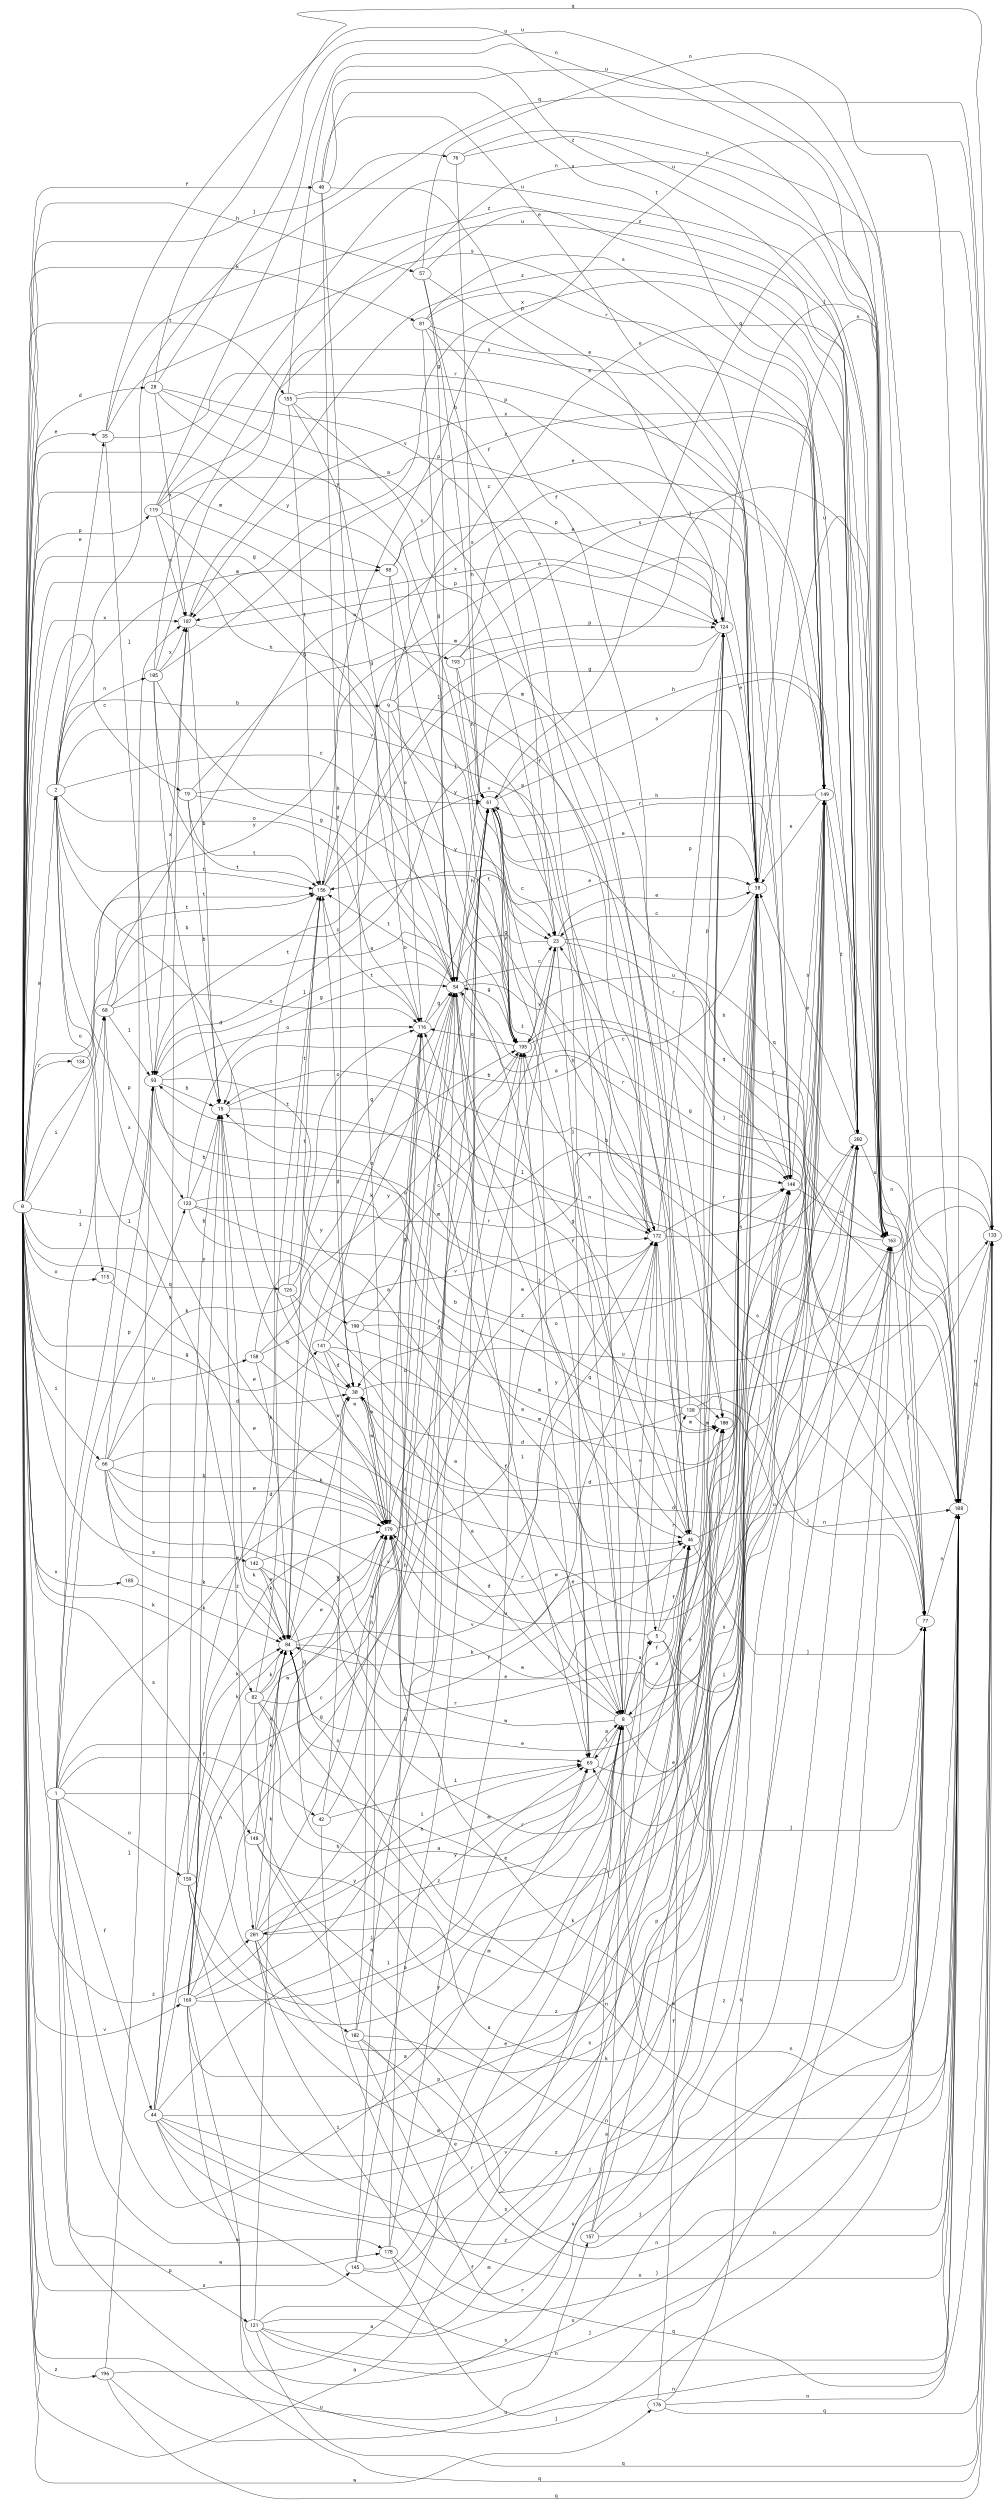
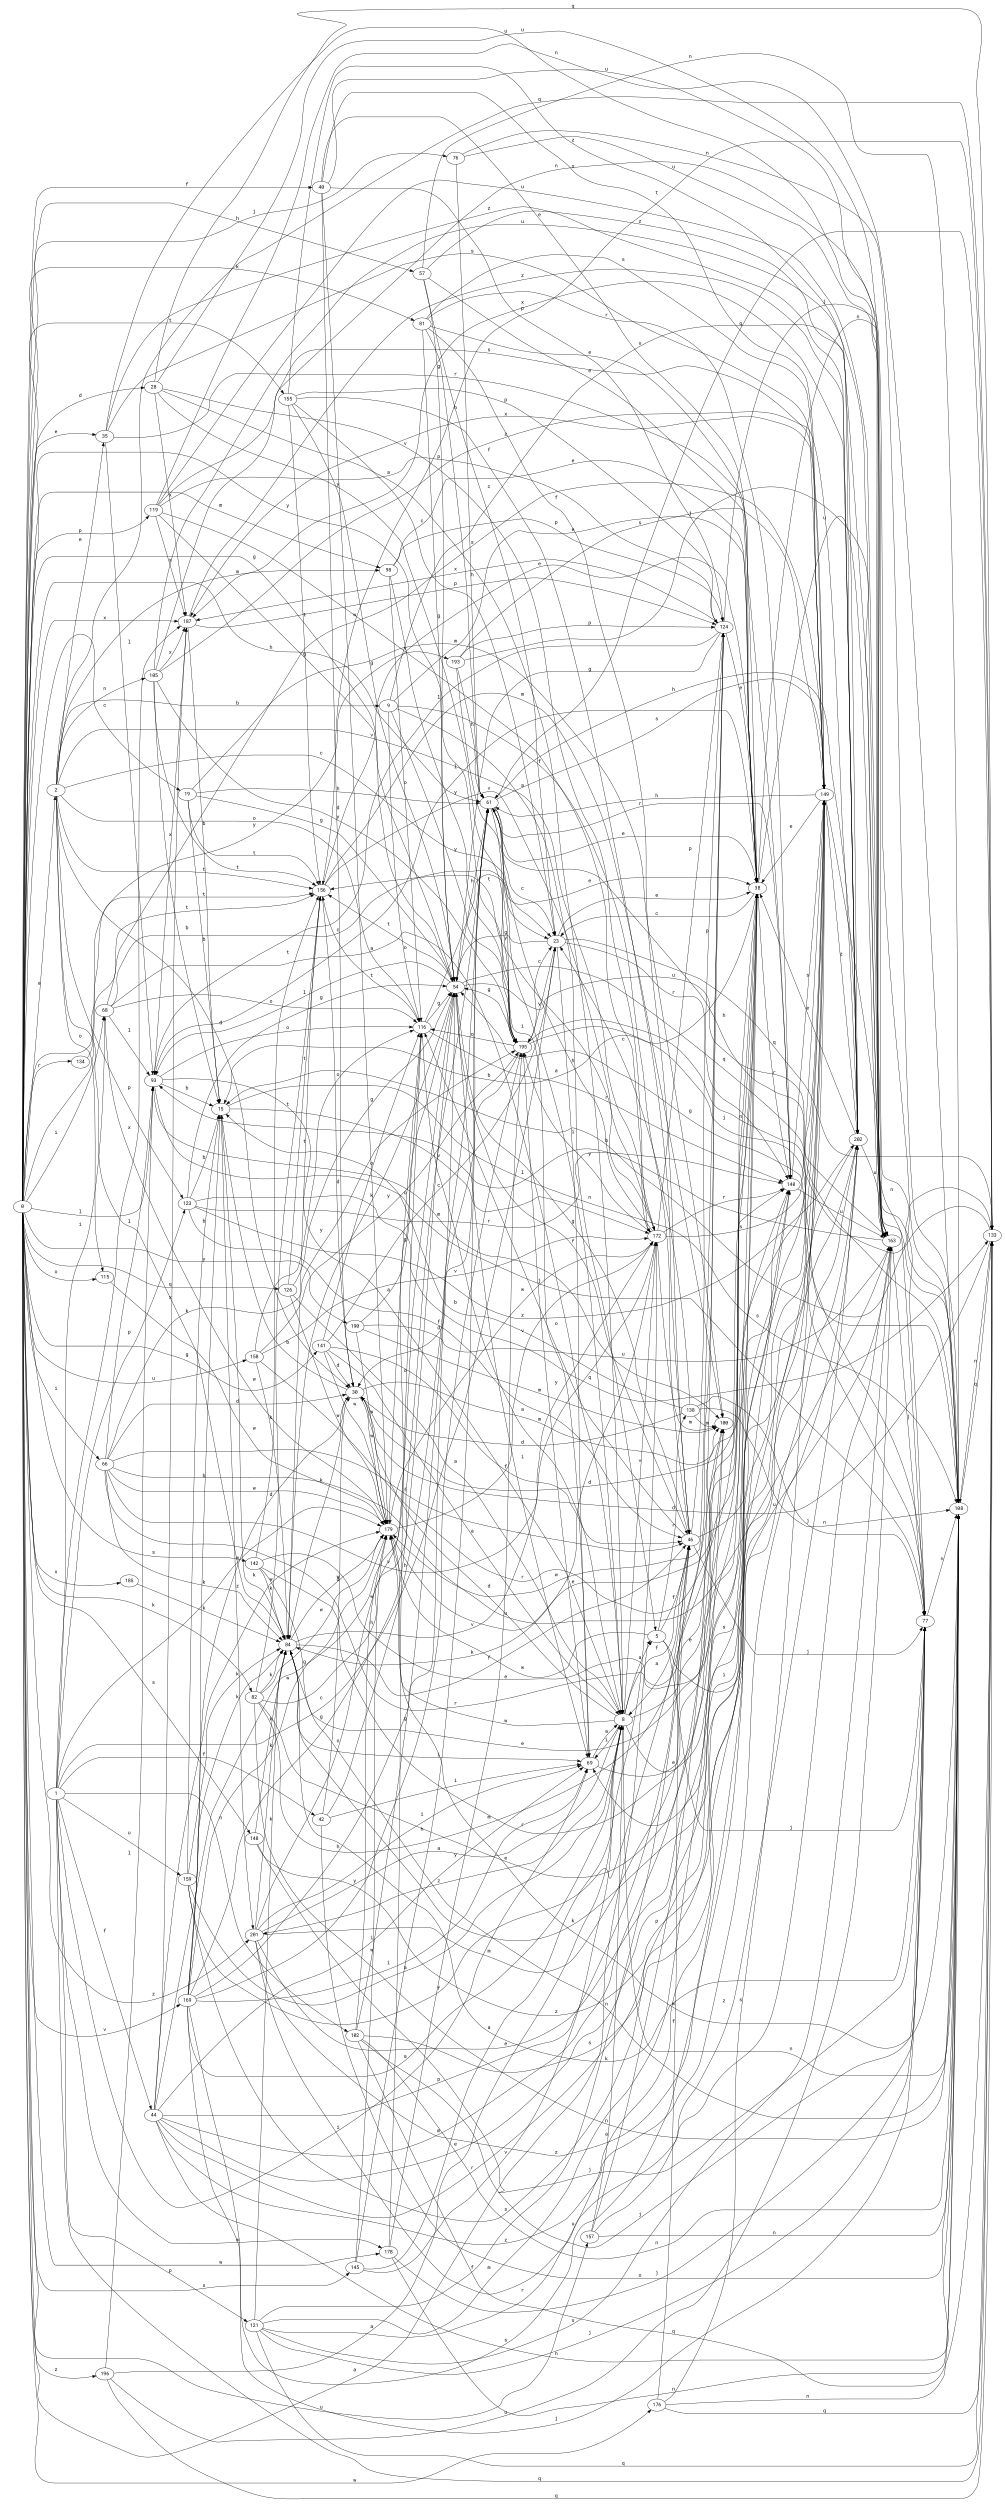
edge "54" -> "140": now "116" -> "140"
